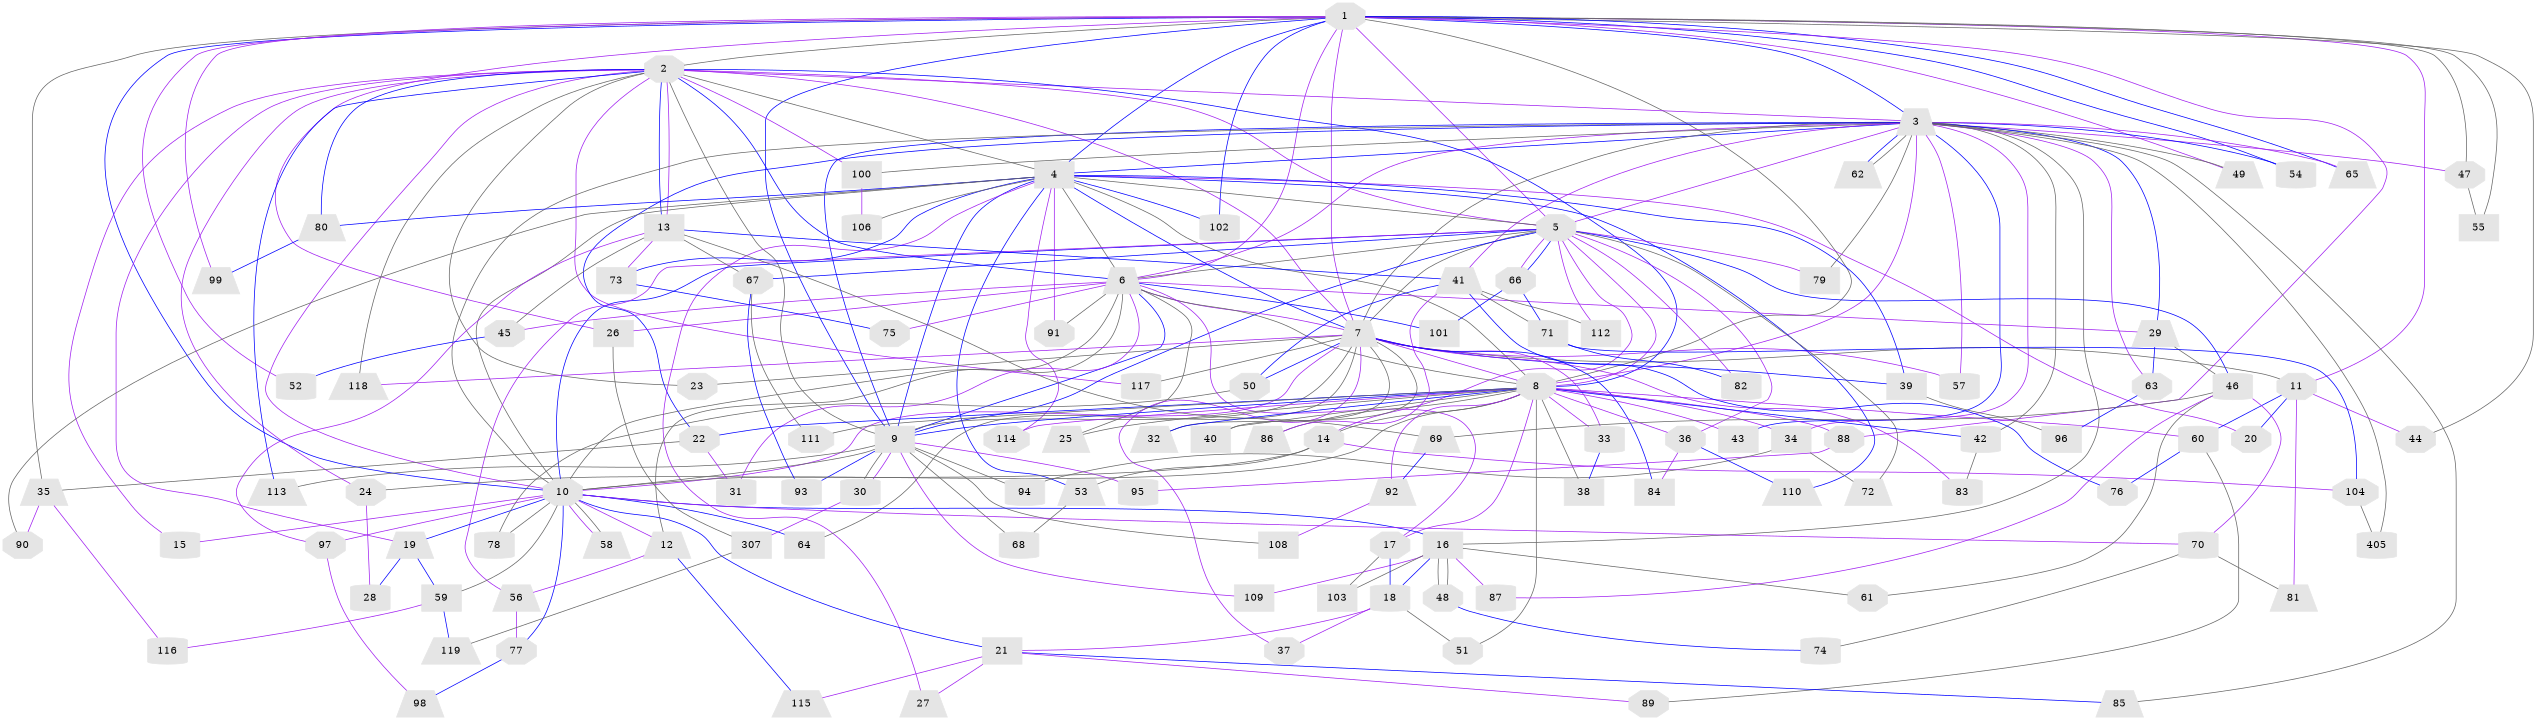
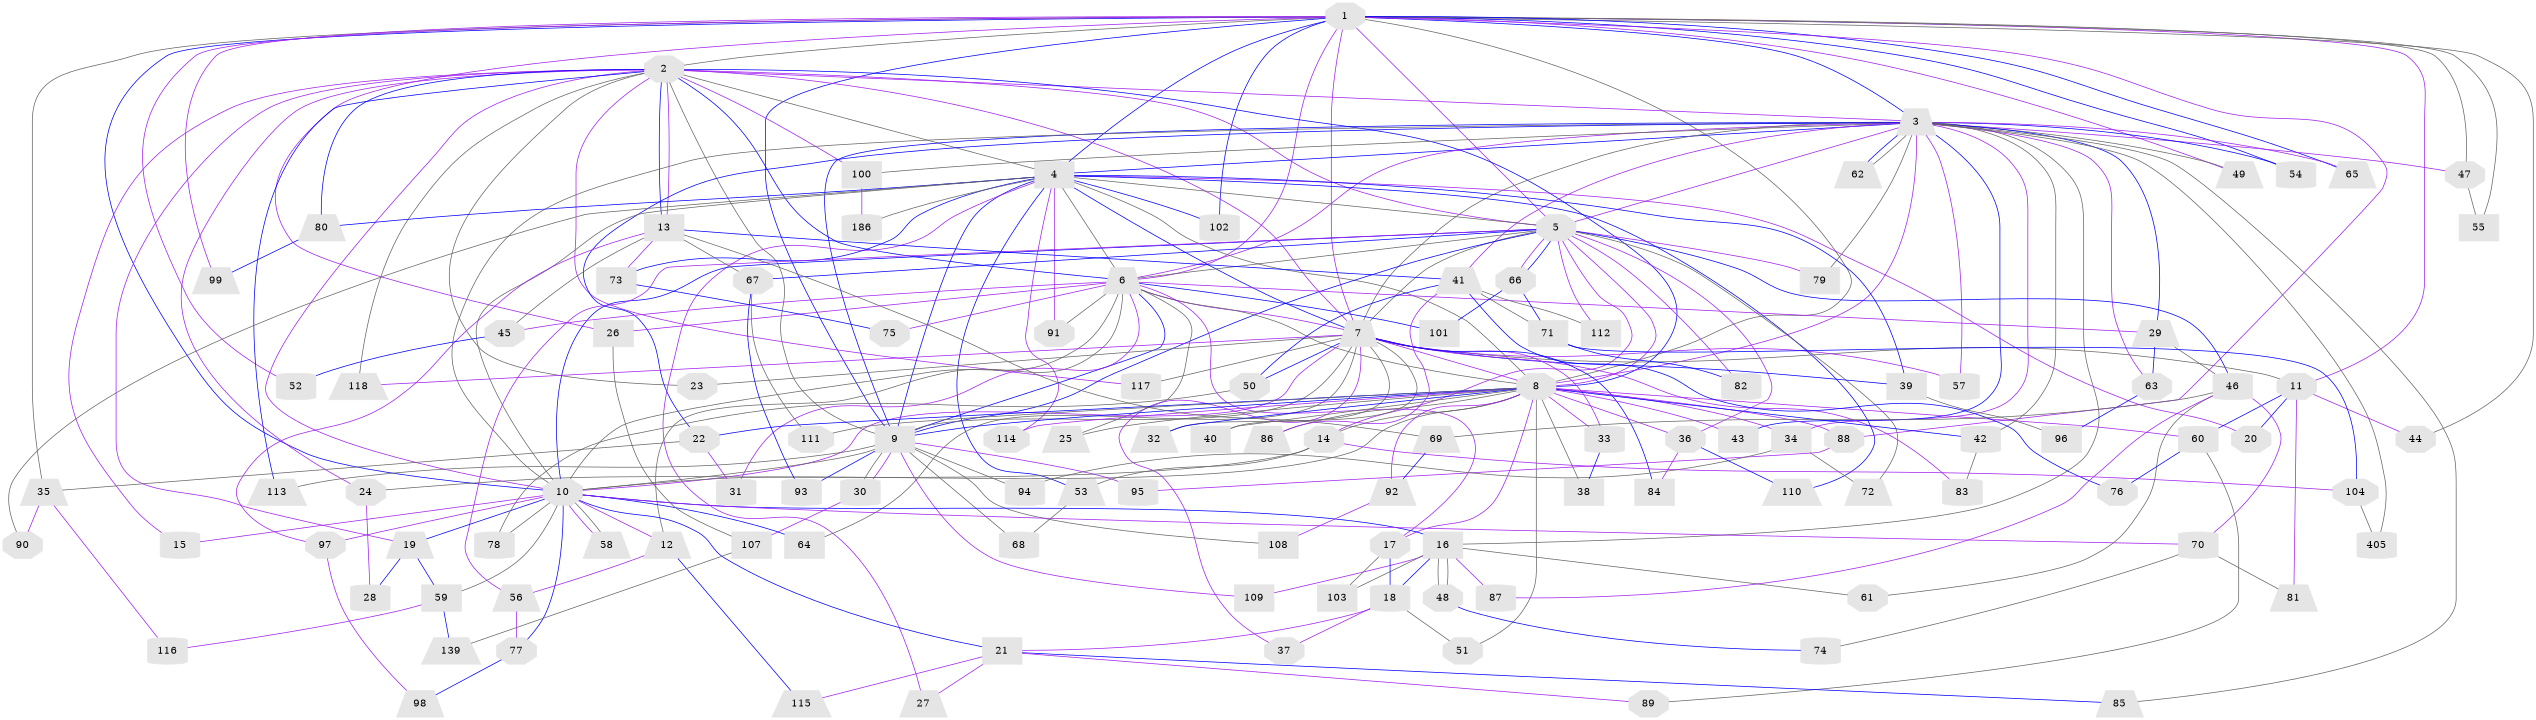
node "106": label "106" -> "186"
node "307": label "307" -> "107"
node "119": label "119" -> "139"
